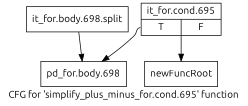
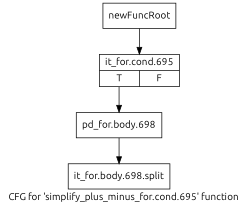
edge "it_for.body.698.split" -> "pd_for.body.698": reversed
edge "it_for.cond.695" -> "newFuncRoot": reversed
